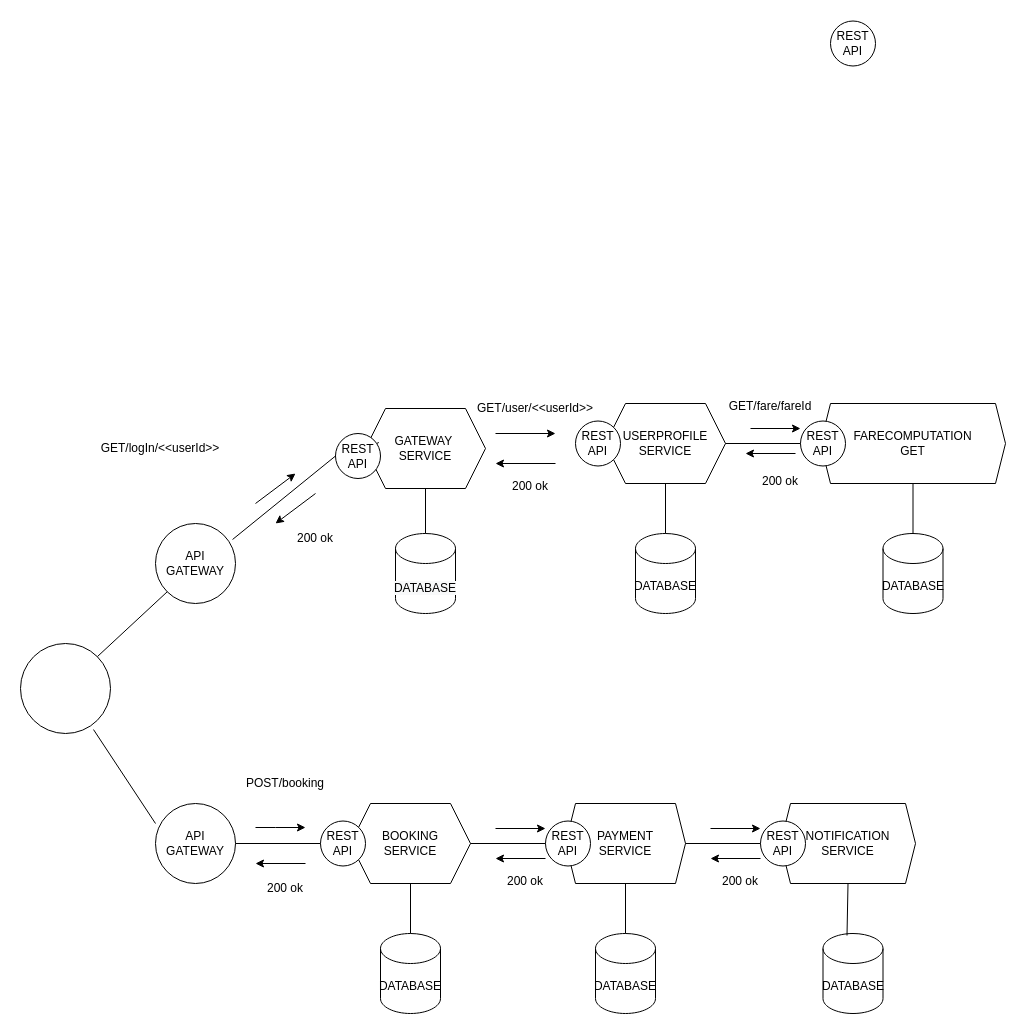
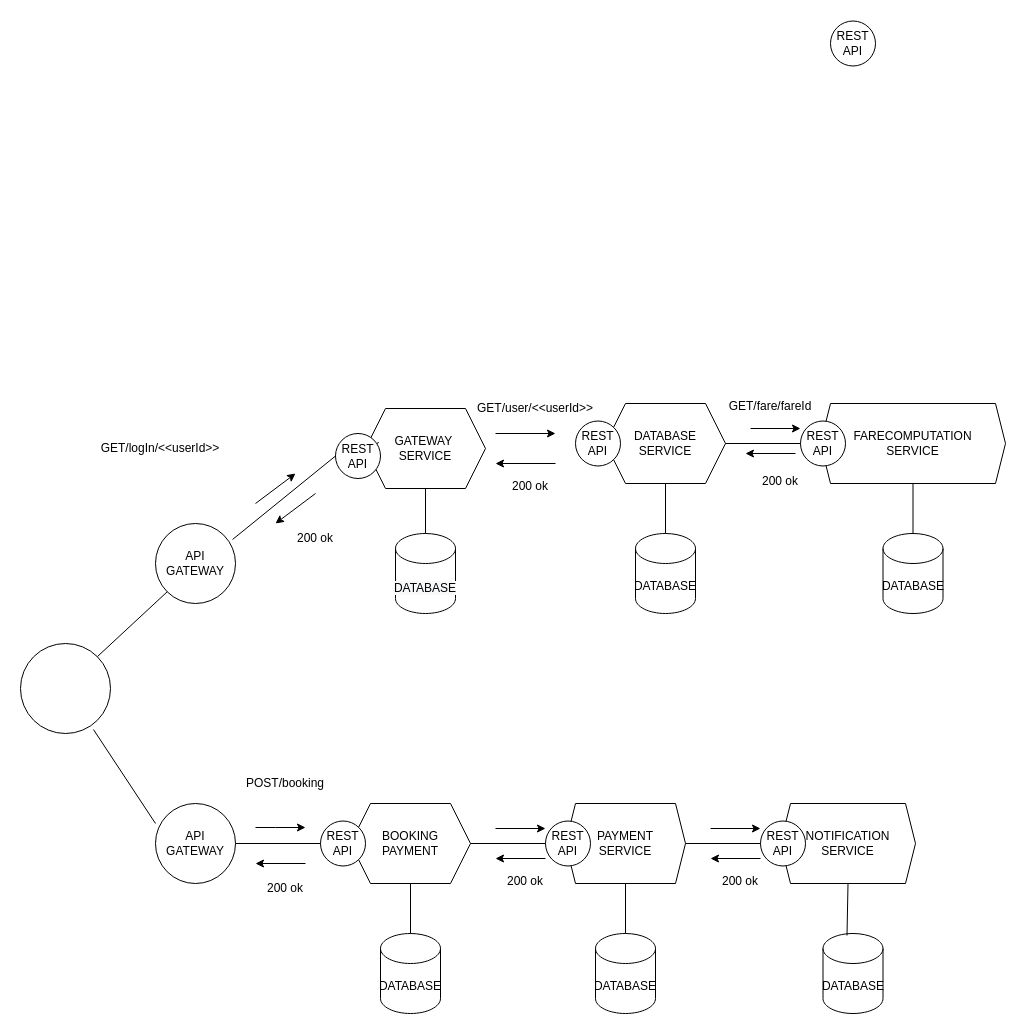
node "USERPROFILE SERVICE": label "USERPROFILE SERVICE" -> "DATABASE SERVICE"
node "FARECOMPUTATION GET": label "FARECOMPUTATION GET" -> "FARECOMPUTATION SERVICE"
node "BOOKING SERVICE": label "BOOKING SERVICE" -> "BOOKING PAYMENT"
